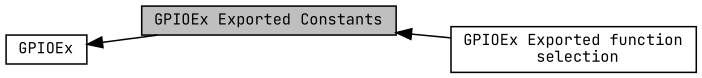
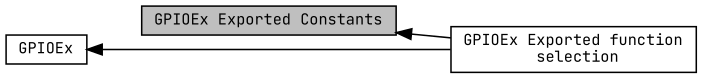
edge "GPIOEx Exported Constants" -> "GPIOEx": now "GPIOEx Exported function selection" -> "GPIOEx"
